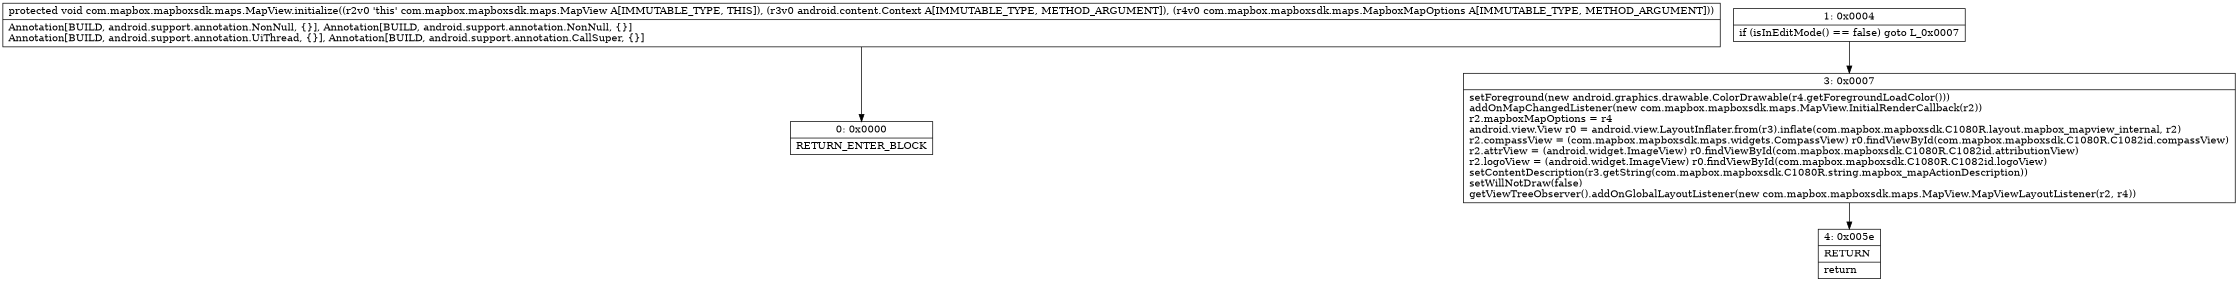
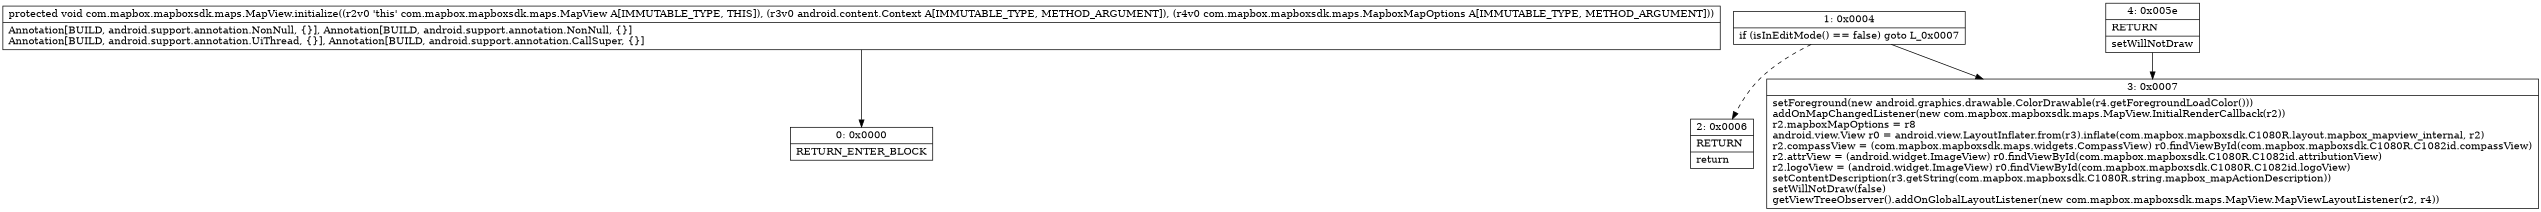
node "3: 0x0007": text "r2.mapboxMapOptions = r4" -> "r2.mapboxMapOptions = r8"
node "2: 0x0006": added
edge "3: 0x0007" -> "4: 0x005e": reversed
node "4: 0x005e": text "return" -> "setWillNotDraw"
